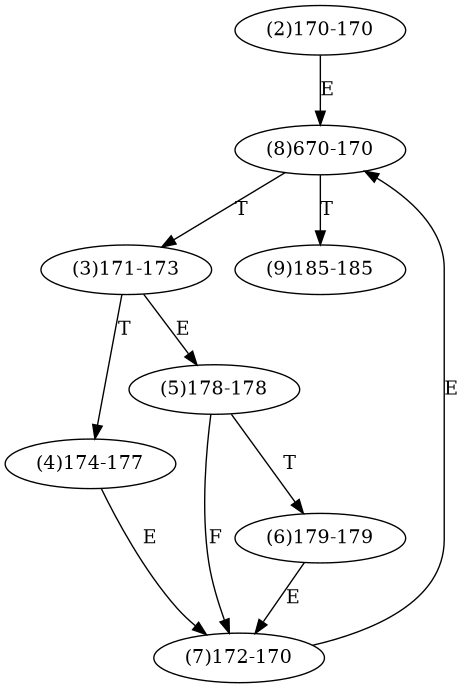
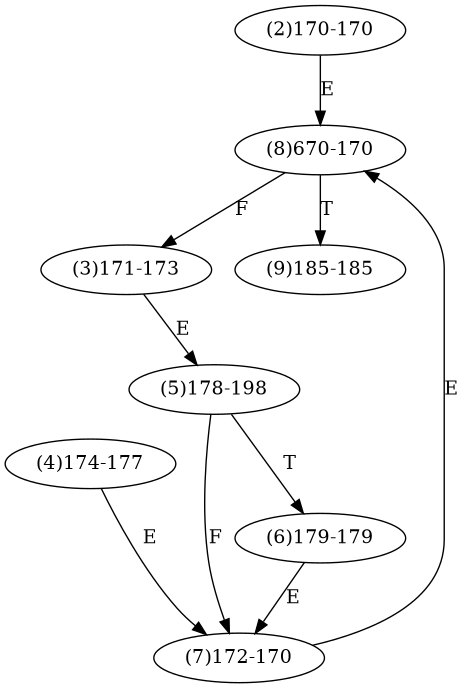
edge "(8)670-170" -> "(3)171-173": label "T" -> "F"
edge "(3)171-173" -> "(4)174-177": removed, label "T"
node "(5)178-178": label "(5)178-178" -> "(5)178-198"
